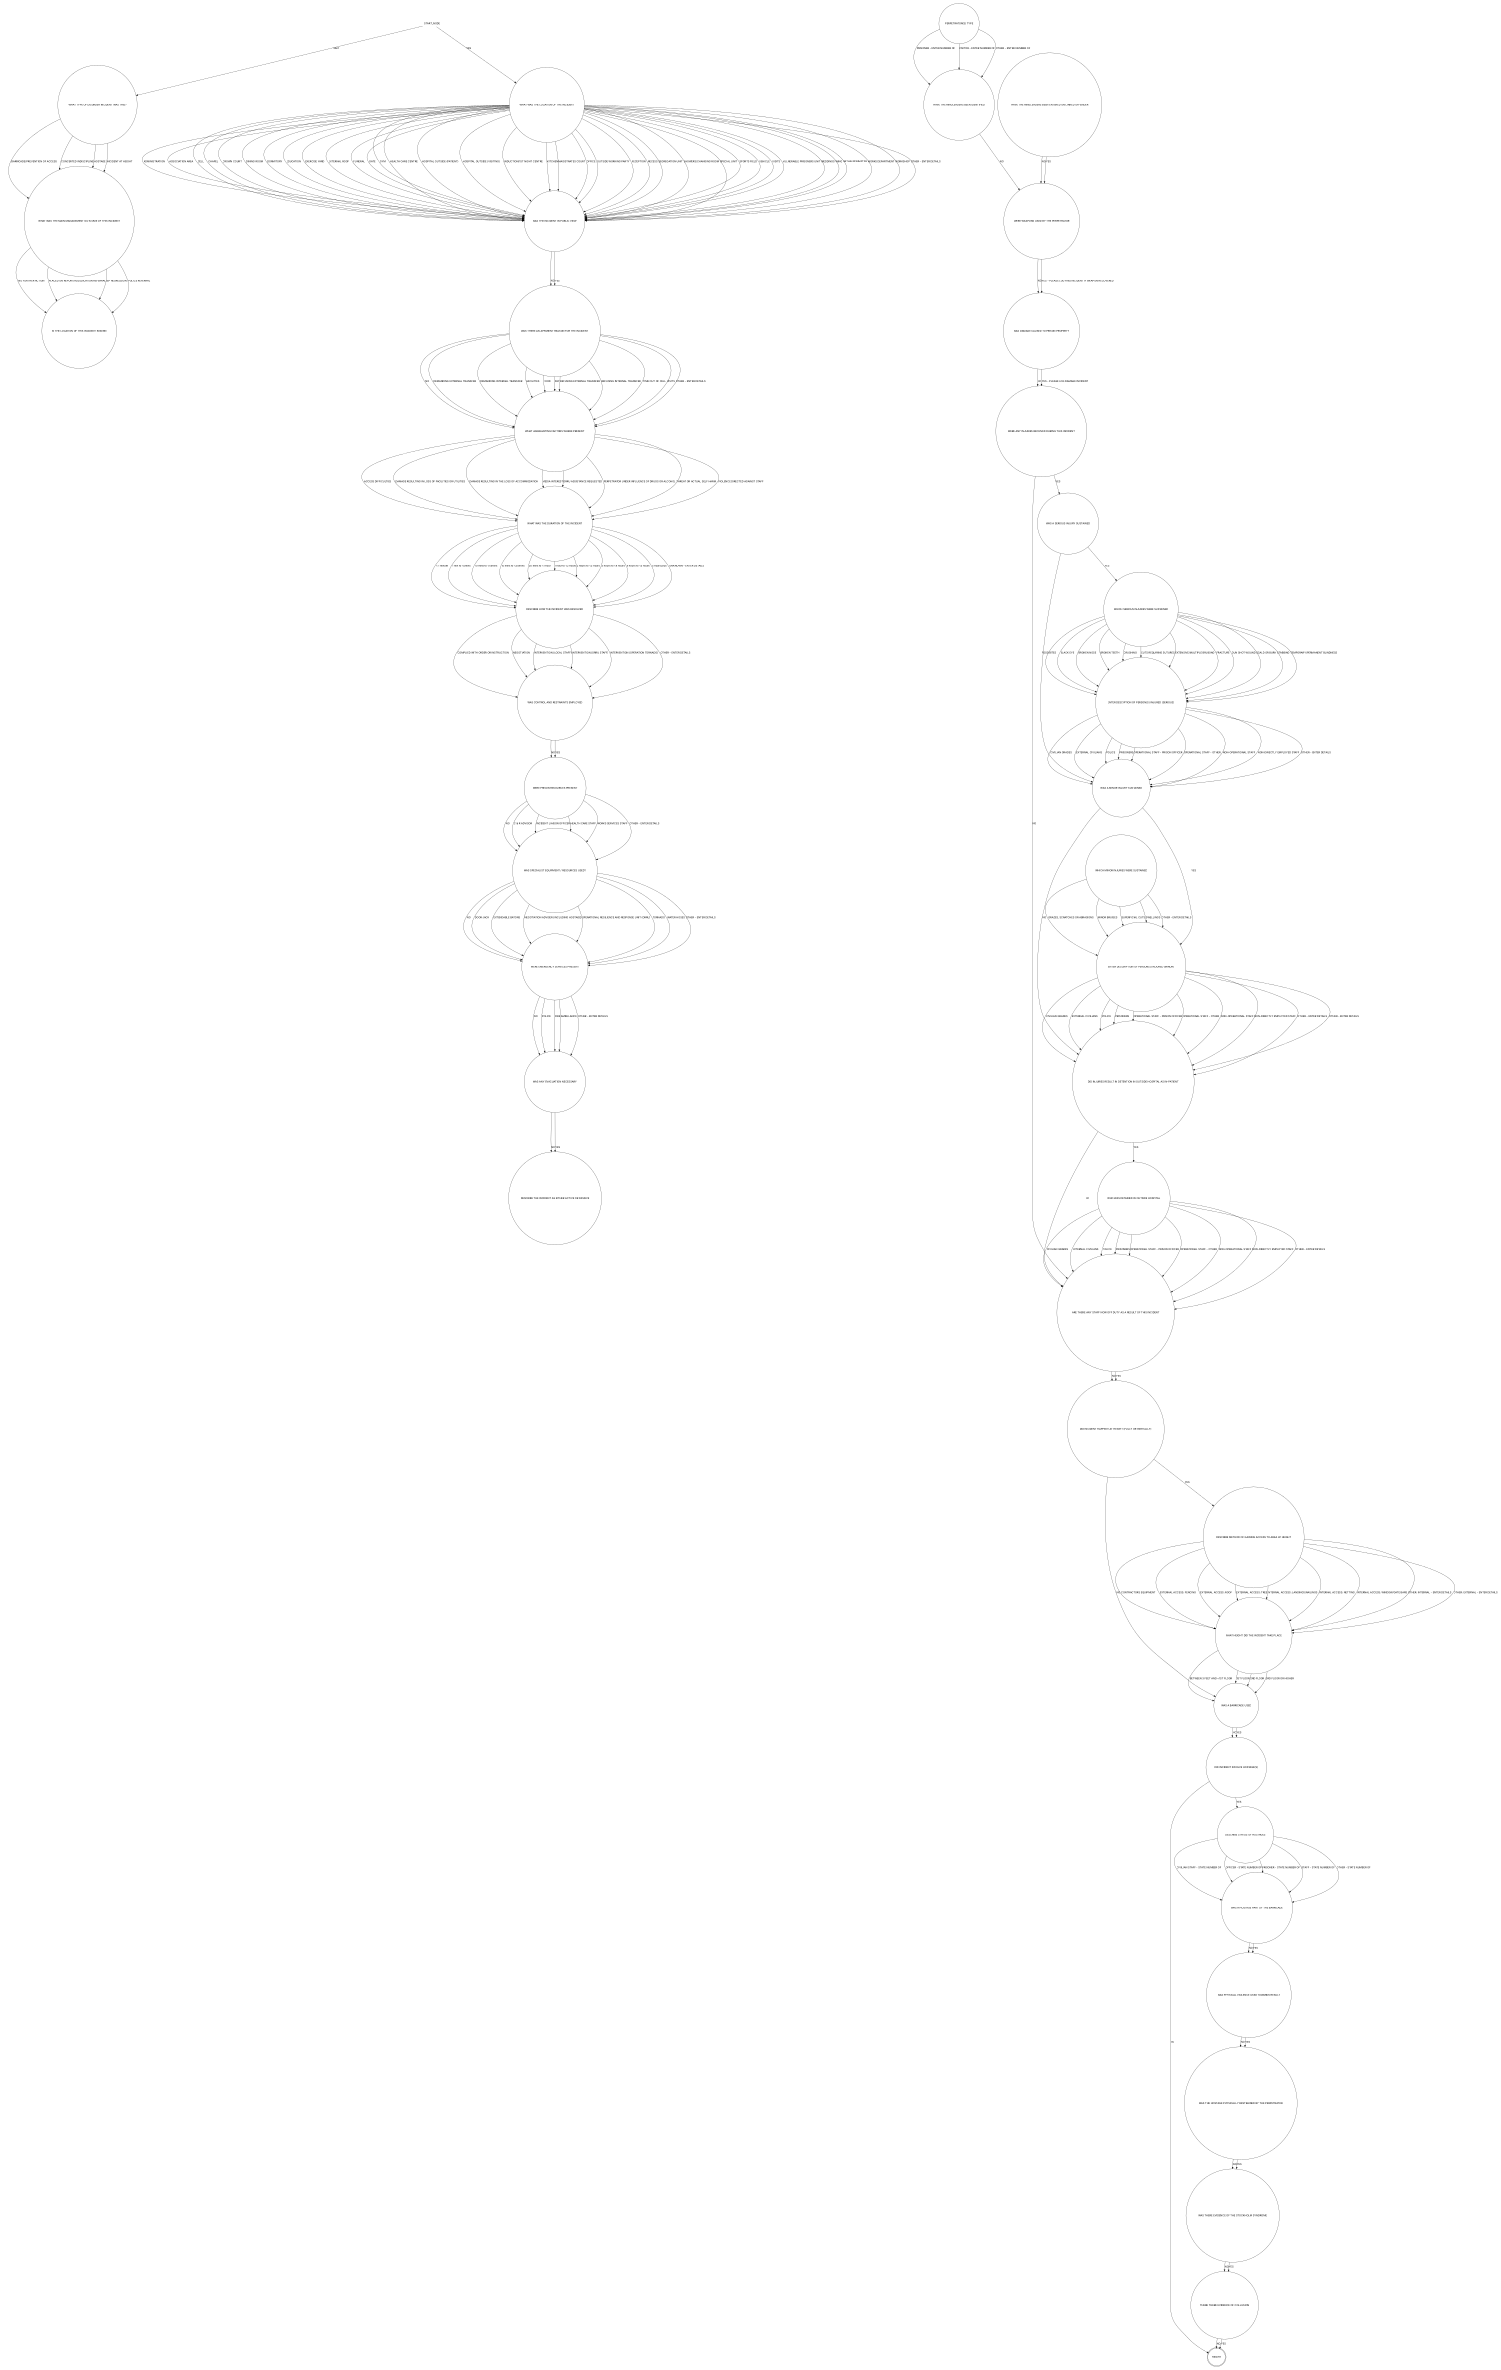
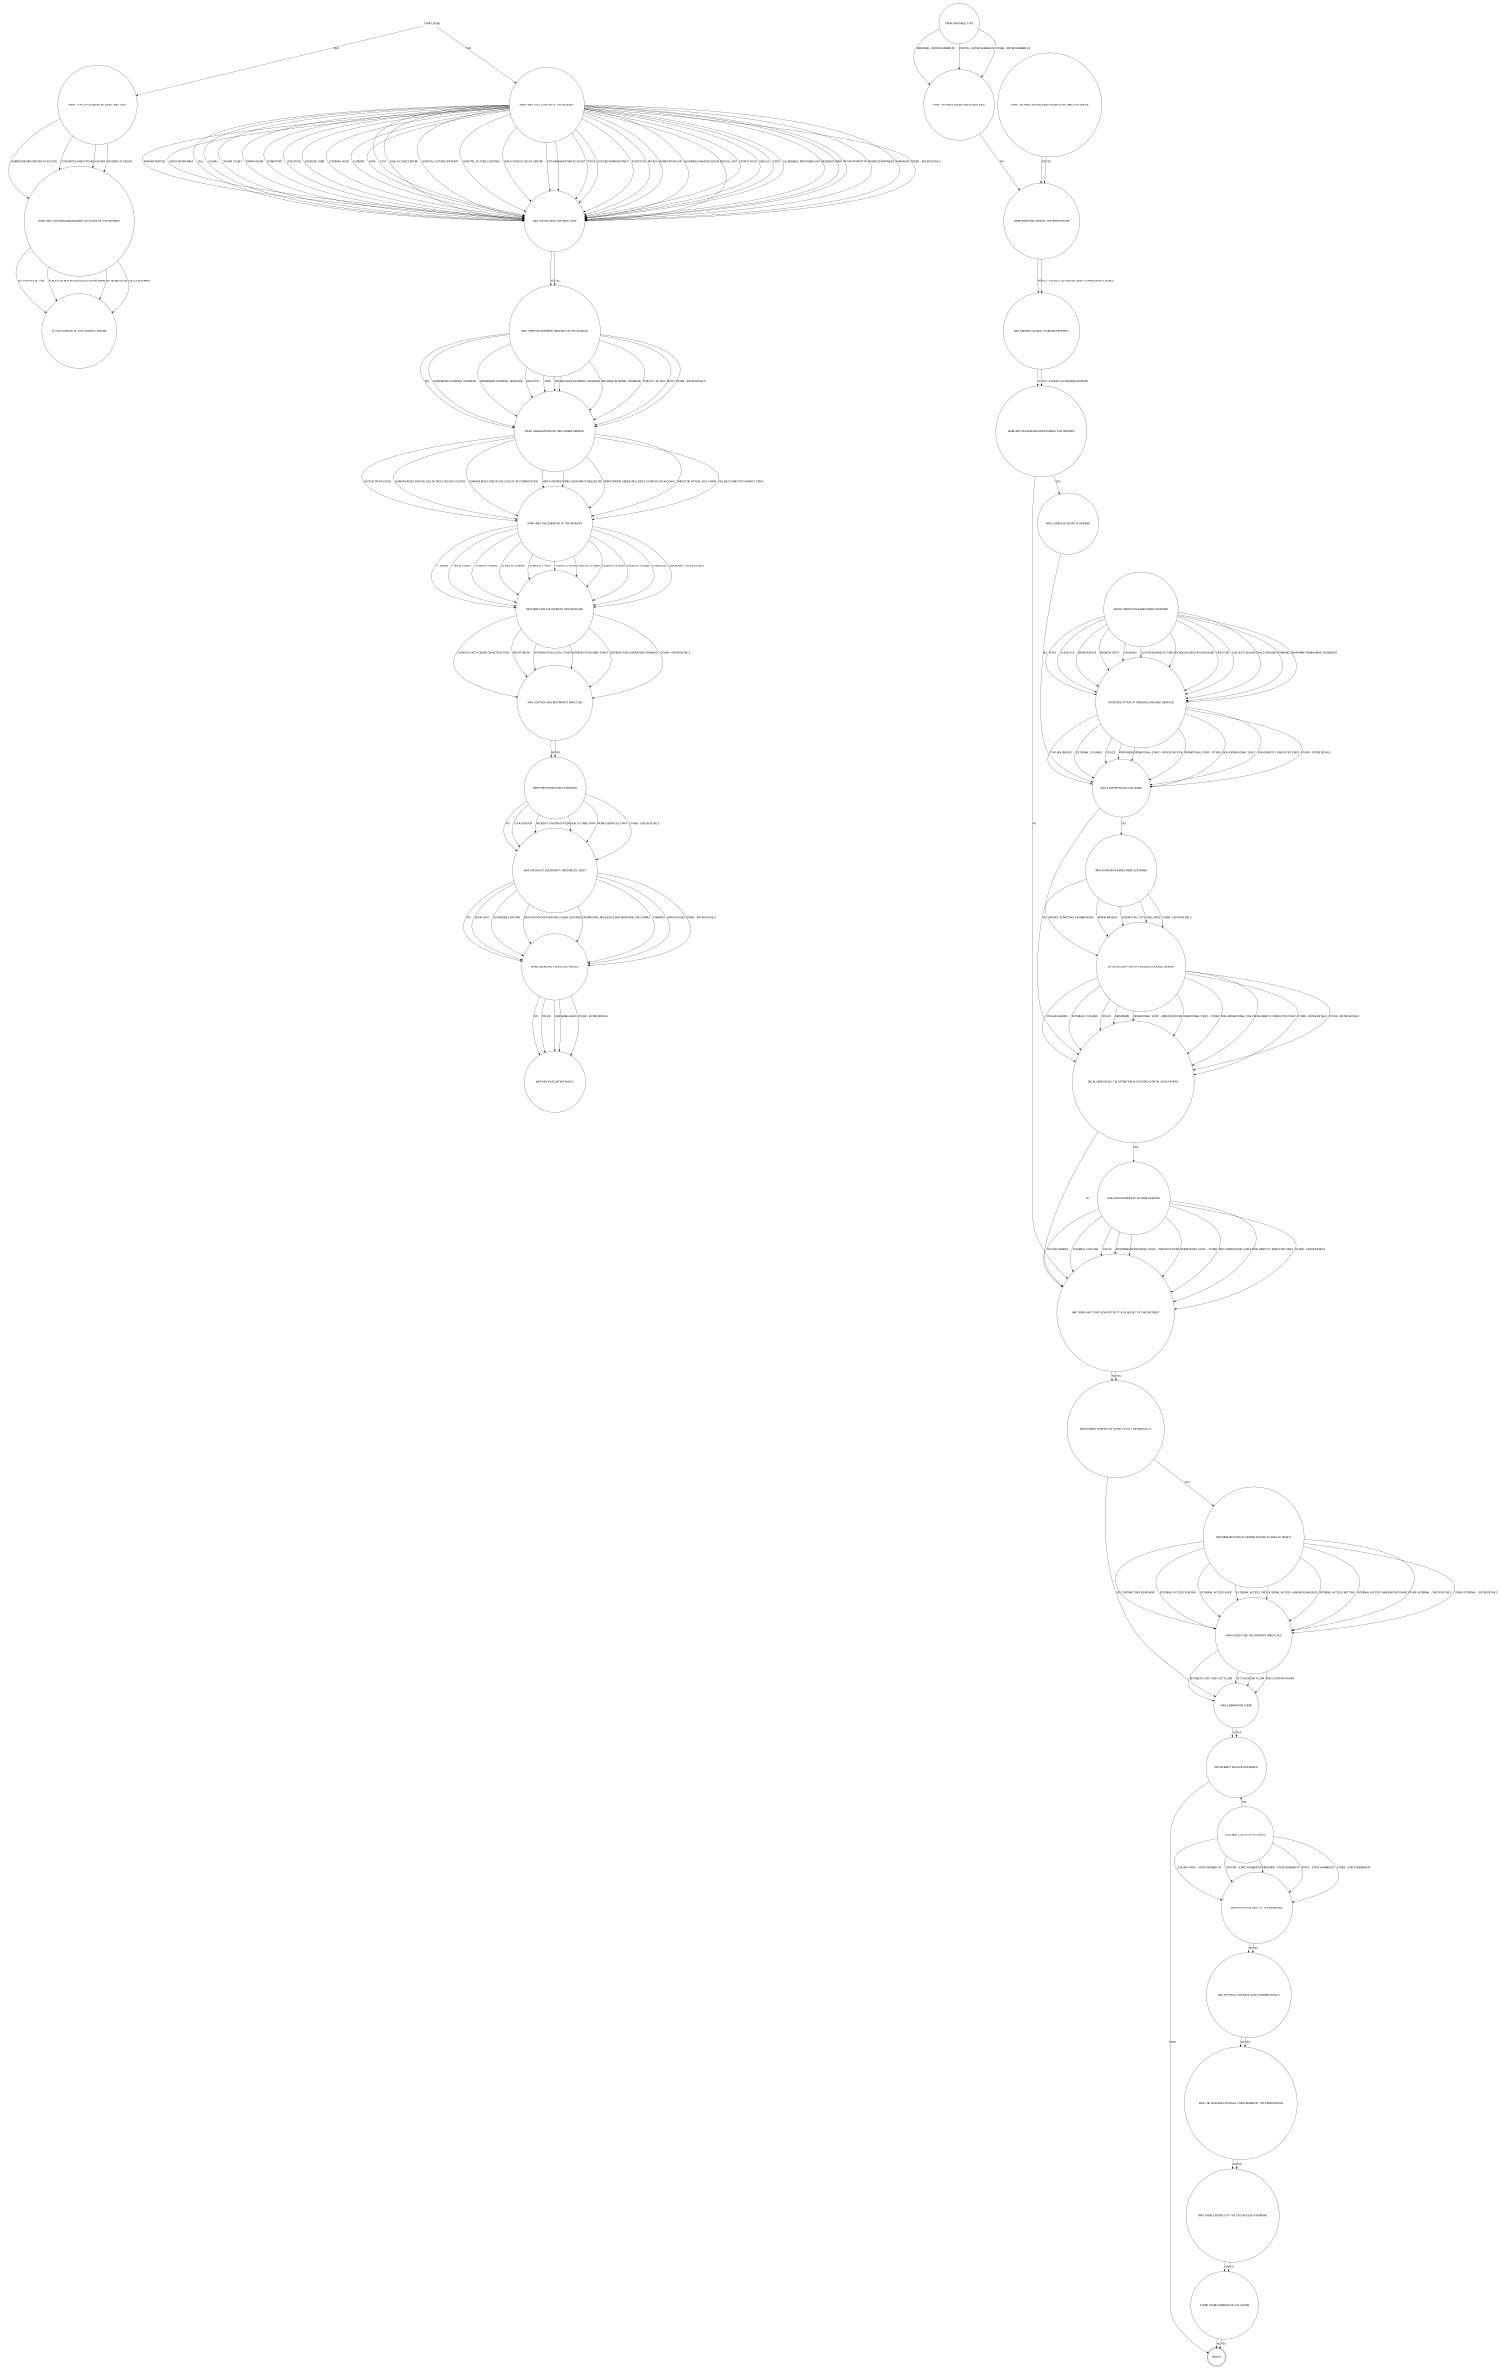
edge "WAS A SERIOUS INJURY SUSTAINED" -> "WHICH SERIOUS INJURIES WERE SUSTAINED": removed, label "YES"
edge "WAS A SERIOUS INJURY SUSTAINED" -> "WAS A MINOR INJURY SUSTAINED": label "FOOD" -> "NO"
edge "WAS A MINOR INJURY SUSTAINED" -> "ENTER DESCRIPTION OF PERSON(S) INJURED (MINOR)": now "WAS A MINOR INJURY SUSTAINED" -> "WHICH MINOR INJURIES WERE SUSTAINED"
node "WAS ANY EVACUATION NECESSARY": label "WAS ANY EVACUATION NECESSARY" -> "WAS ANY EVACUATION PUBLIC"
node "DESCRIBE THE INCIDENT AS EITHER ACTIVE OR PASSIVE": removed
node "WAS A BARRICADE USED": label "WAS A BARRICADE USED" -> "WAS A BARRICADE THERE"
edge "DID INCIDENT INVOLVE HOSTAGE(S)" -> "DESCRIBE STATUS OF HOSTAGES": reversed
edge "DID INCIDENT INVOLVE HOSTAGE(S)" -> "HEIGHT": label "NO" -> "FOOD"
